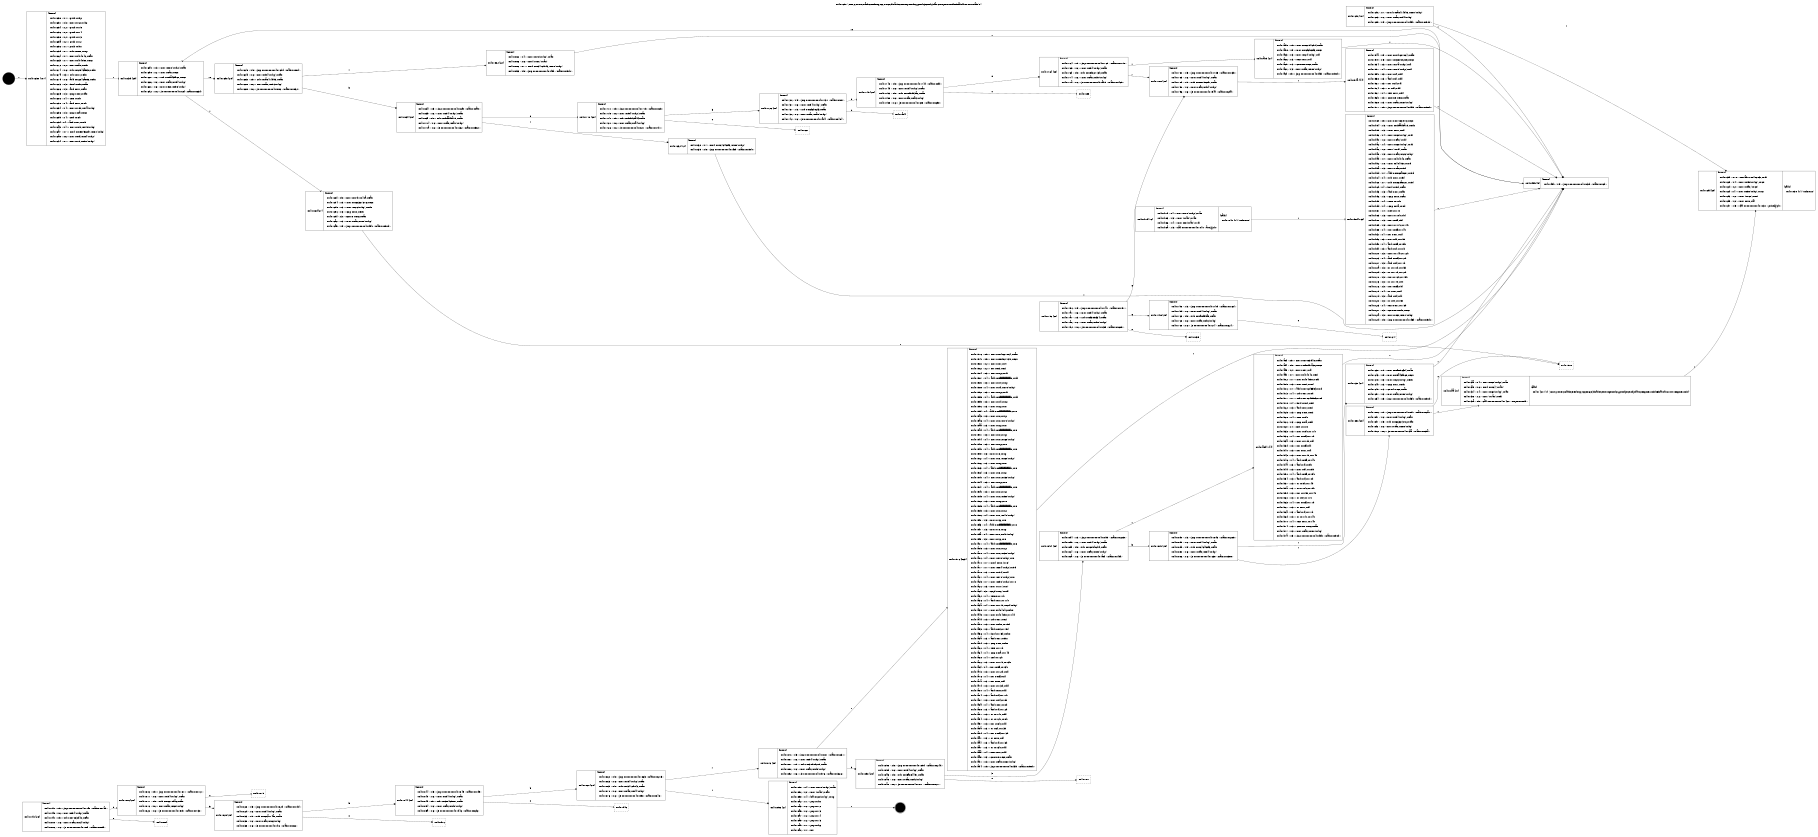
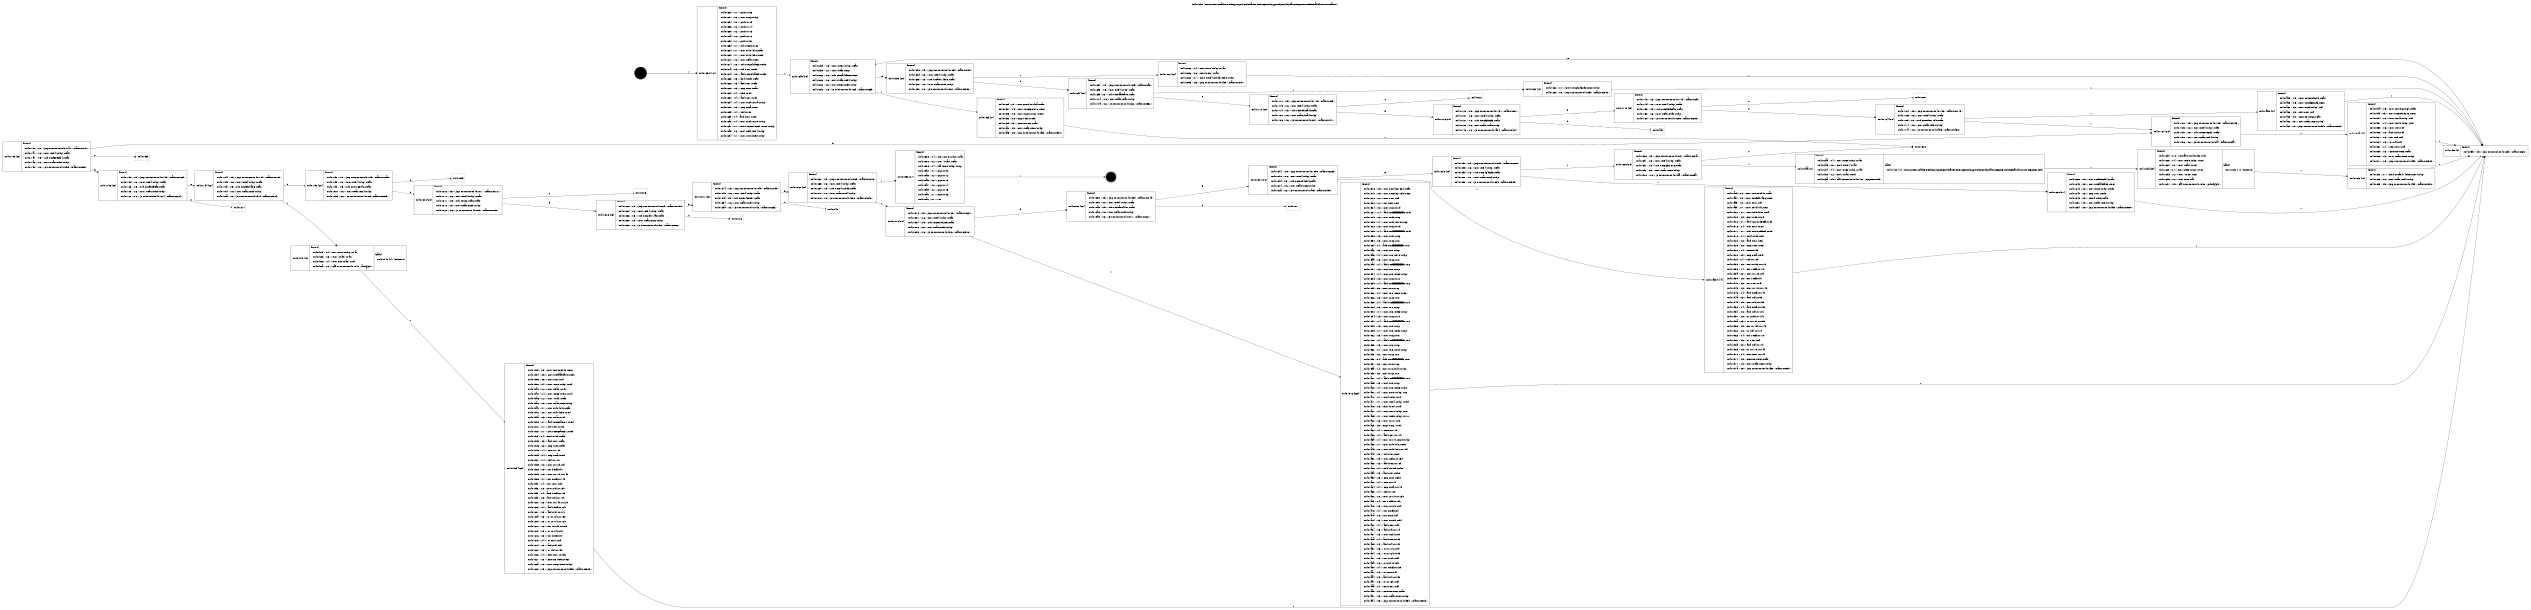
edge "0x401cdc [18]" -> "0x401cbf [29]": reversed
node "0x4017d4 [28]": added
